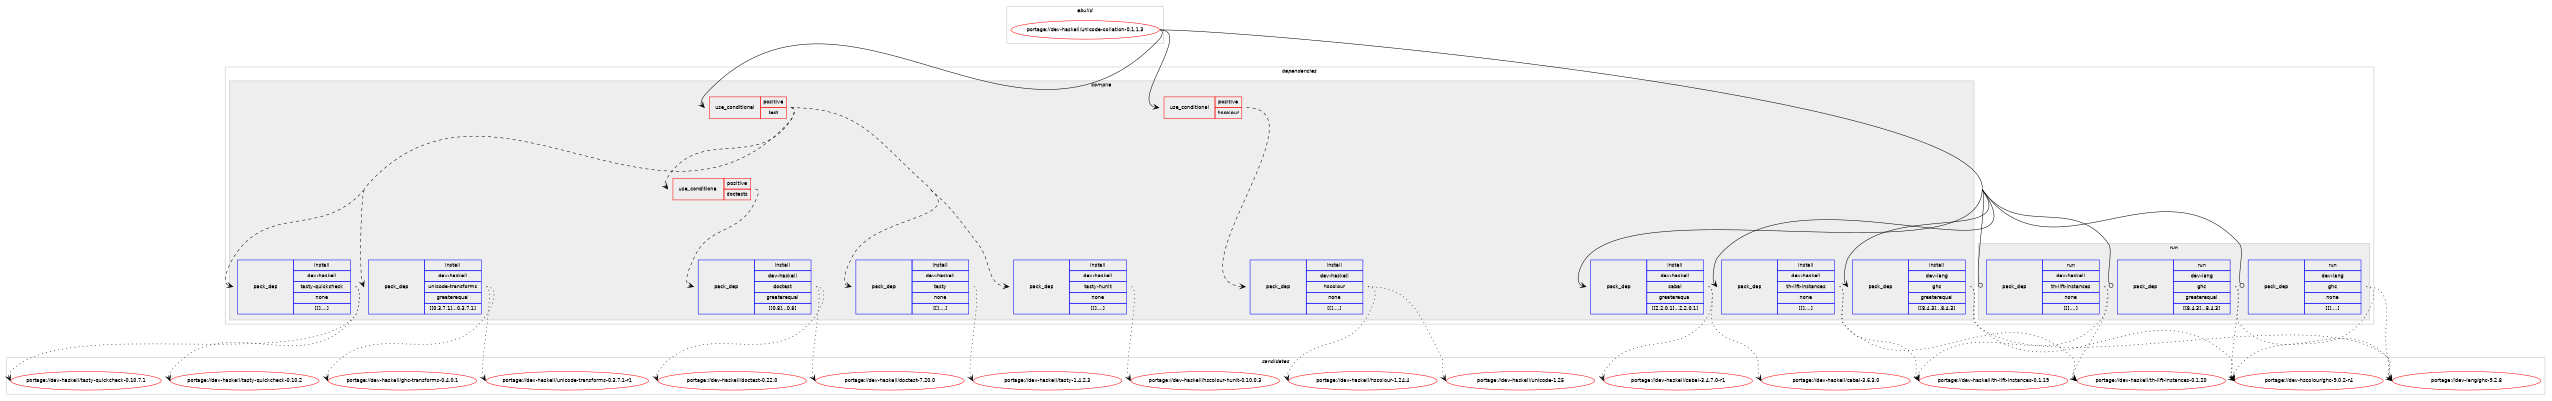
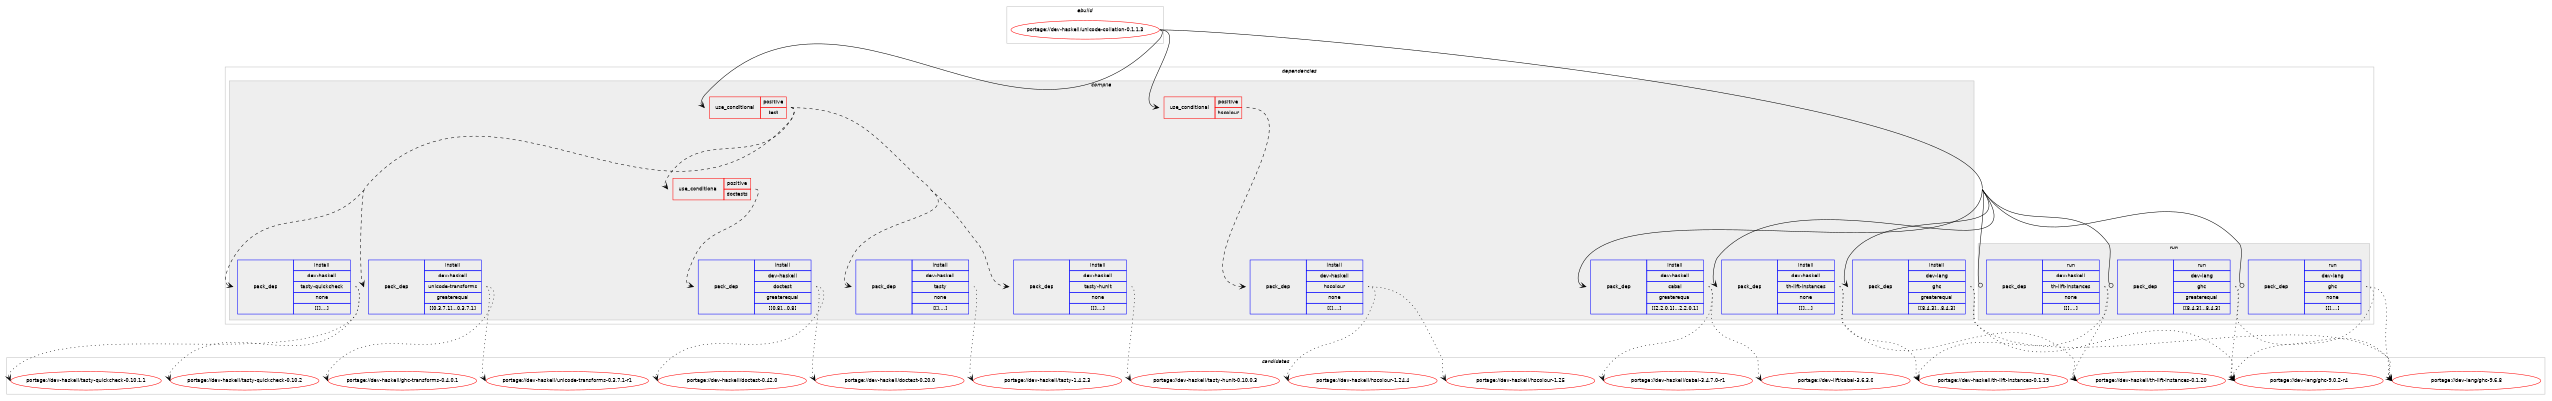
node "portage://dev-haskell/tasty-quickcheck-0.10.7.1": label "portage://dev-haskell/tasty-quickcheck-0.10.7.1" -> "portage://dev-haskell/tasty-quickcheck-0.10.1.1"
node "portage://dev-haskell/doctest-0.22.0": label "portage://dev-haskell/doctest-0.22.0" -> "portage://dev-haskell/doctest-0.42.0"
node "portage://dev-haskell/doctest-7.20.0": label "portage://dev-haskell/doctest-7.20.0" -> "portage://dev-haskell/doctest-0.20.0"
node "portage://dev-haskell/hscolour-hunit-0.10.0.3": label "portage://dev-haskell/hscolour-hunit-0.10.0.3" -> "portage://dev-haskell/tasty-hunit-0.10.0.3"
node "portage://dev-haskell/unicode-1.25": label "portage://dev-haskell/unicode-1.25" -> "portage://dev-haskell/hscolour-1.25"
node "portage://dev-haskell/cabal-3.6.3.0": label "portage://dev-haskell/cabal-3.6.3.0" -> "portage://dev-lift/cabal-3.6.3.0"
node "portage://dev-hscolour/ghc-9.0.2-r4": label "portage://dev-hscolour/ghc-9.0.2-r4" -> "portage://dev-lang/ghc-9.0.2-r4"
node "portage://dev-lang/ghc-9.2.8": label "portage://dev-lang/ghc-9.2.8" -> "portage://dev-lang/ghc-9.6.8"
